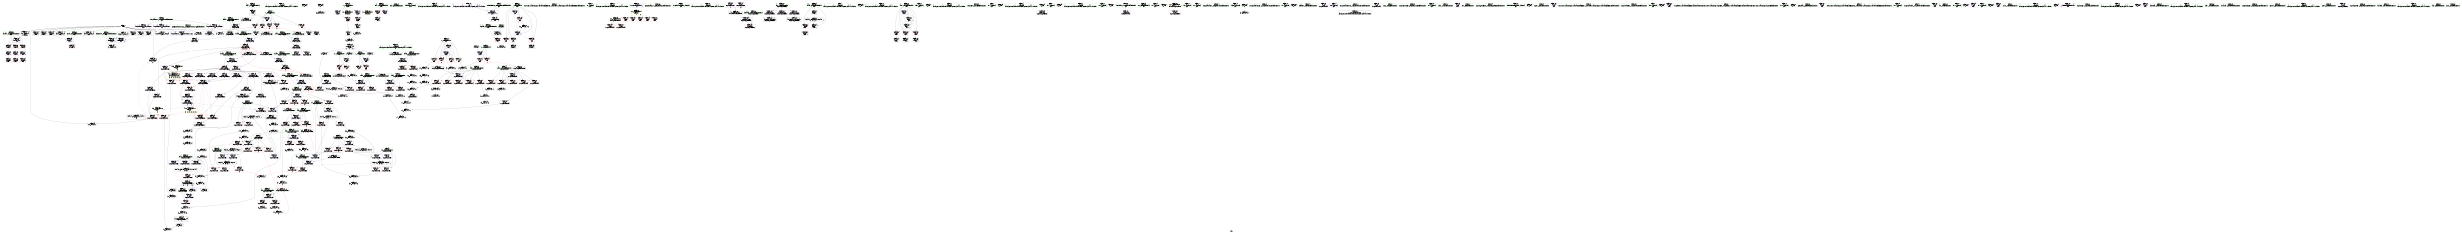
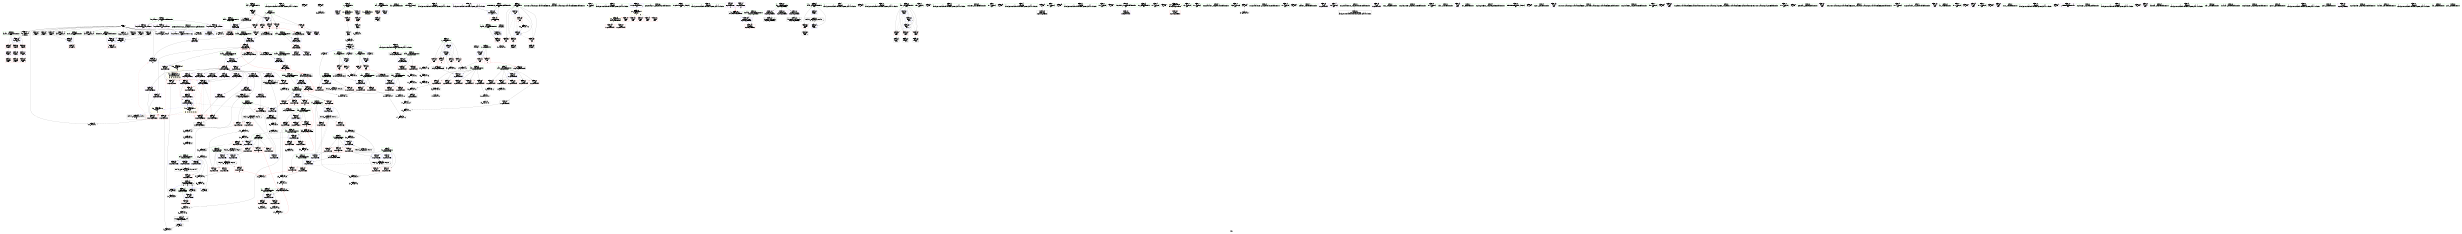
node "NodeID: 331": text "location" -> "main"
